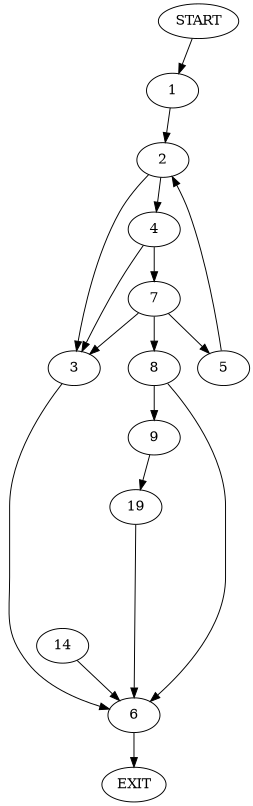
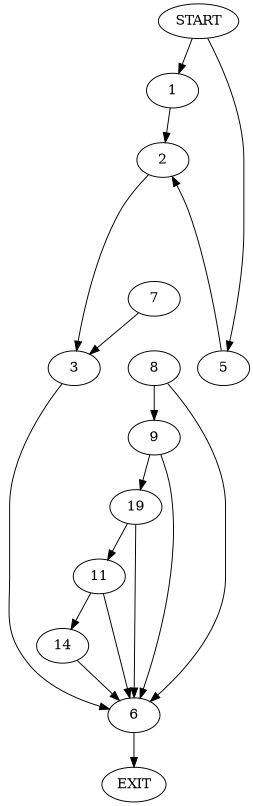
node "4": removed
edge "7" -> "8": removed
edge "7" -> "5": now "START" -> "5"
edge "9" -> "6": added
node "11": added
